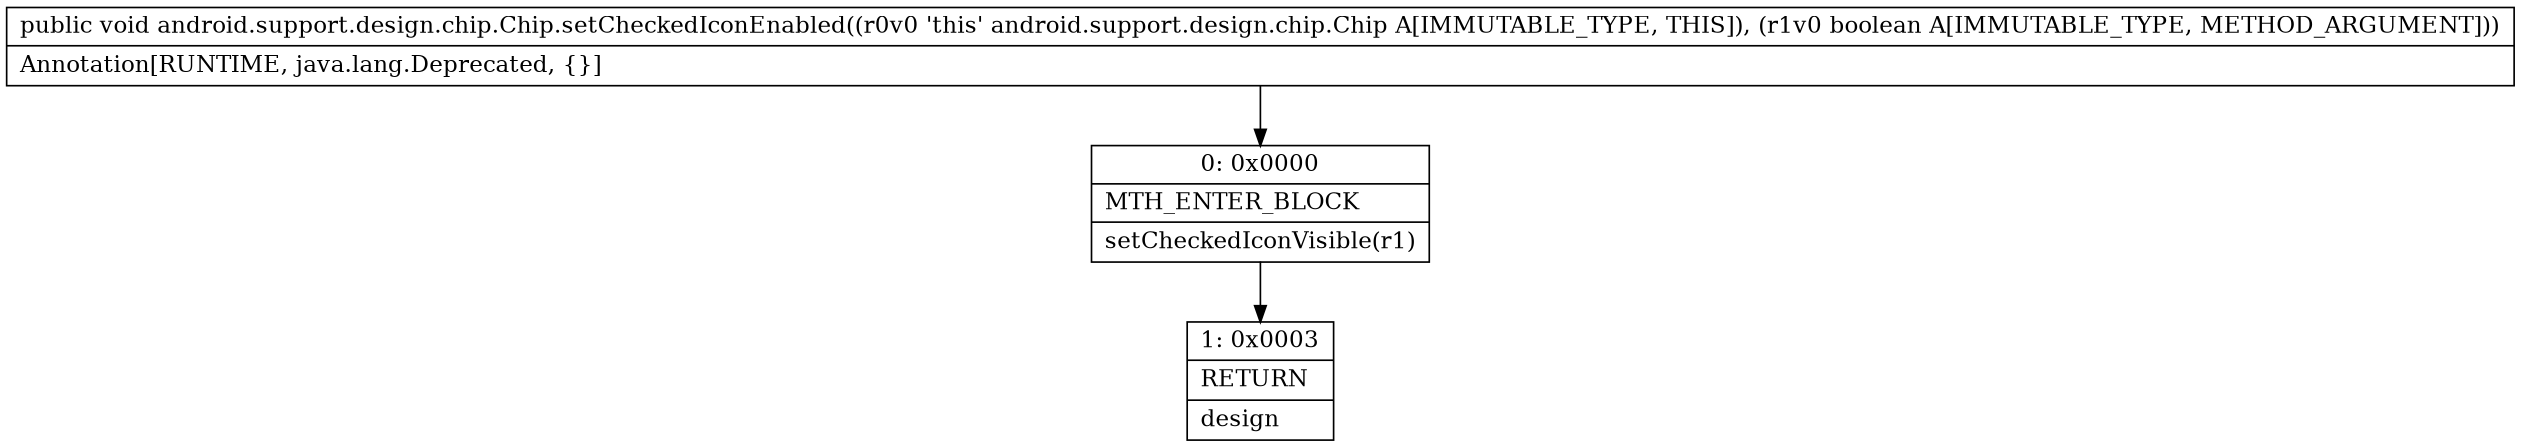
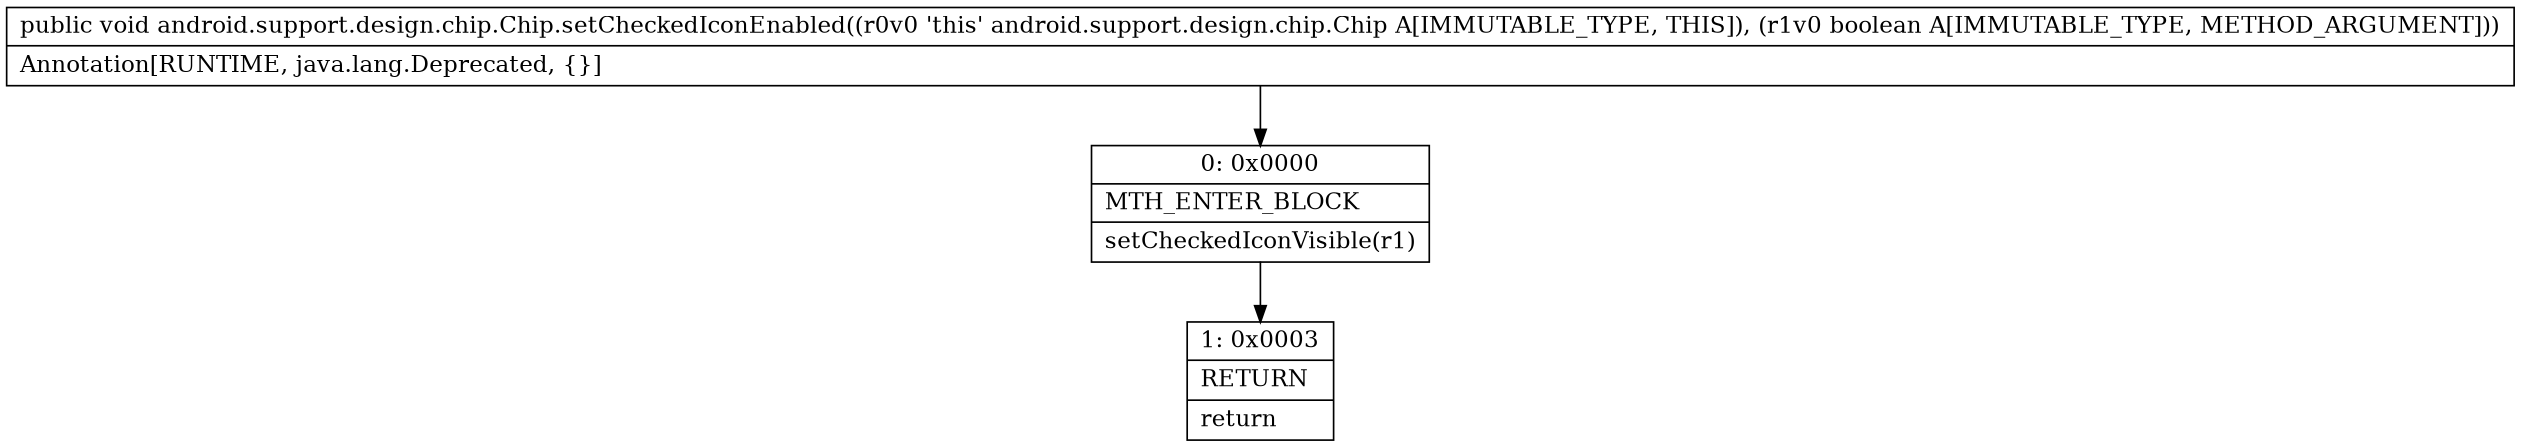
node "1: 0x0003": text "design" -> "return"
